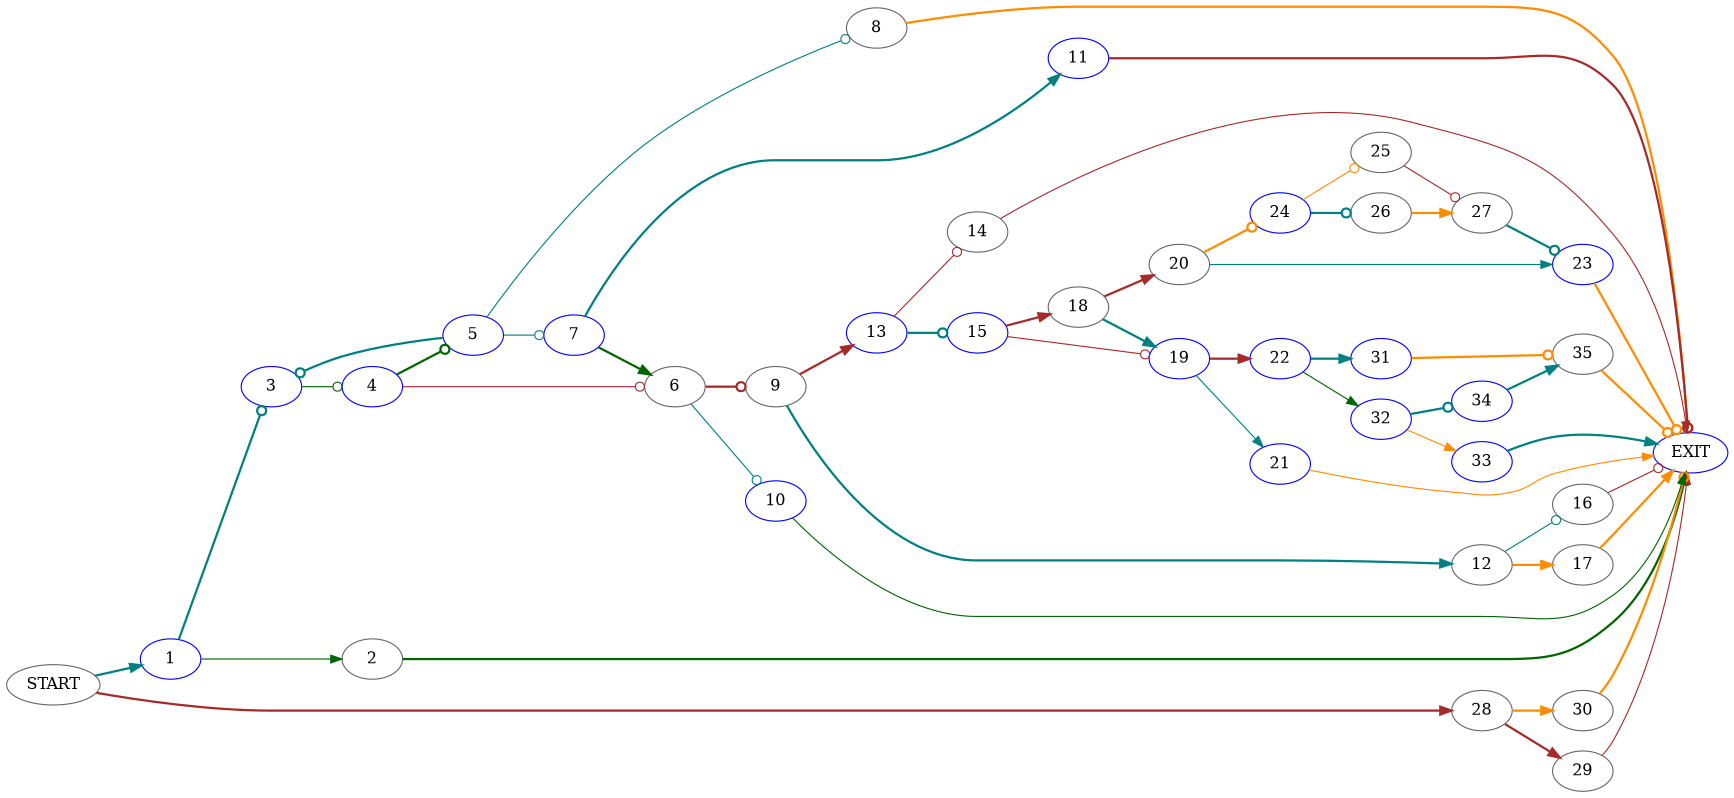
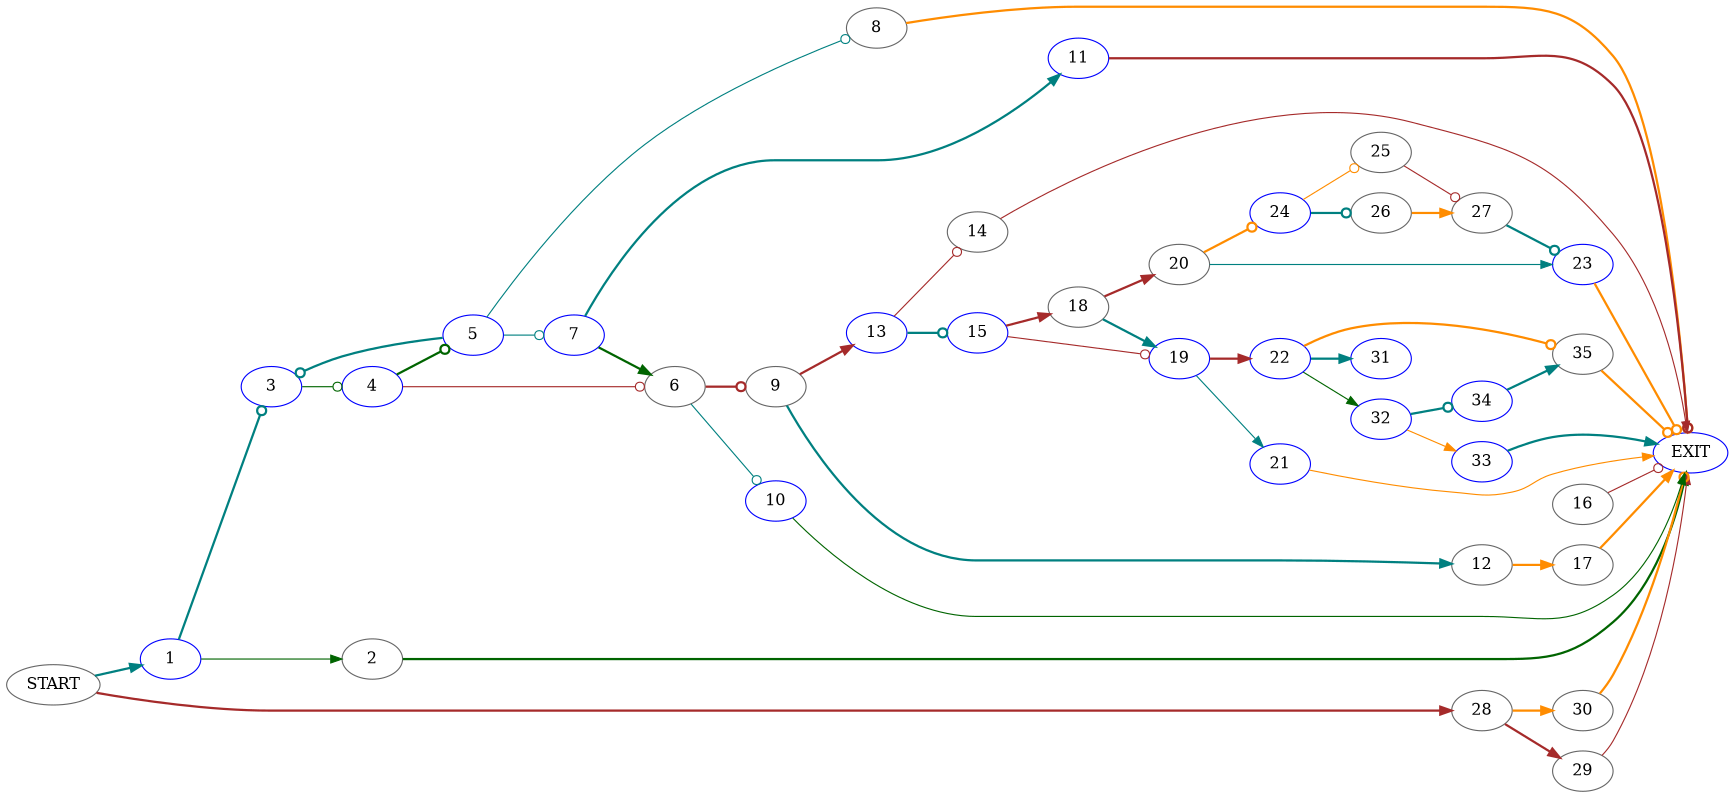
edge "31" -> "35": now "22" -> "35"
edge "12" -> "16": removed
